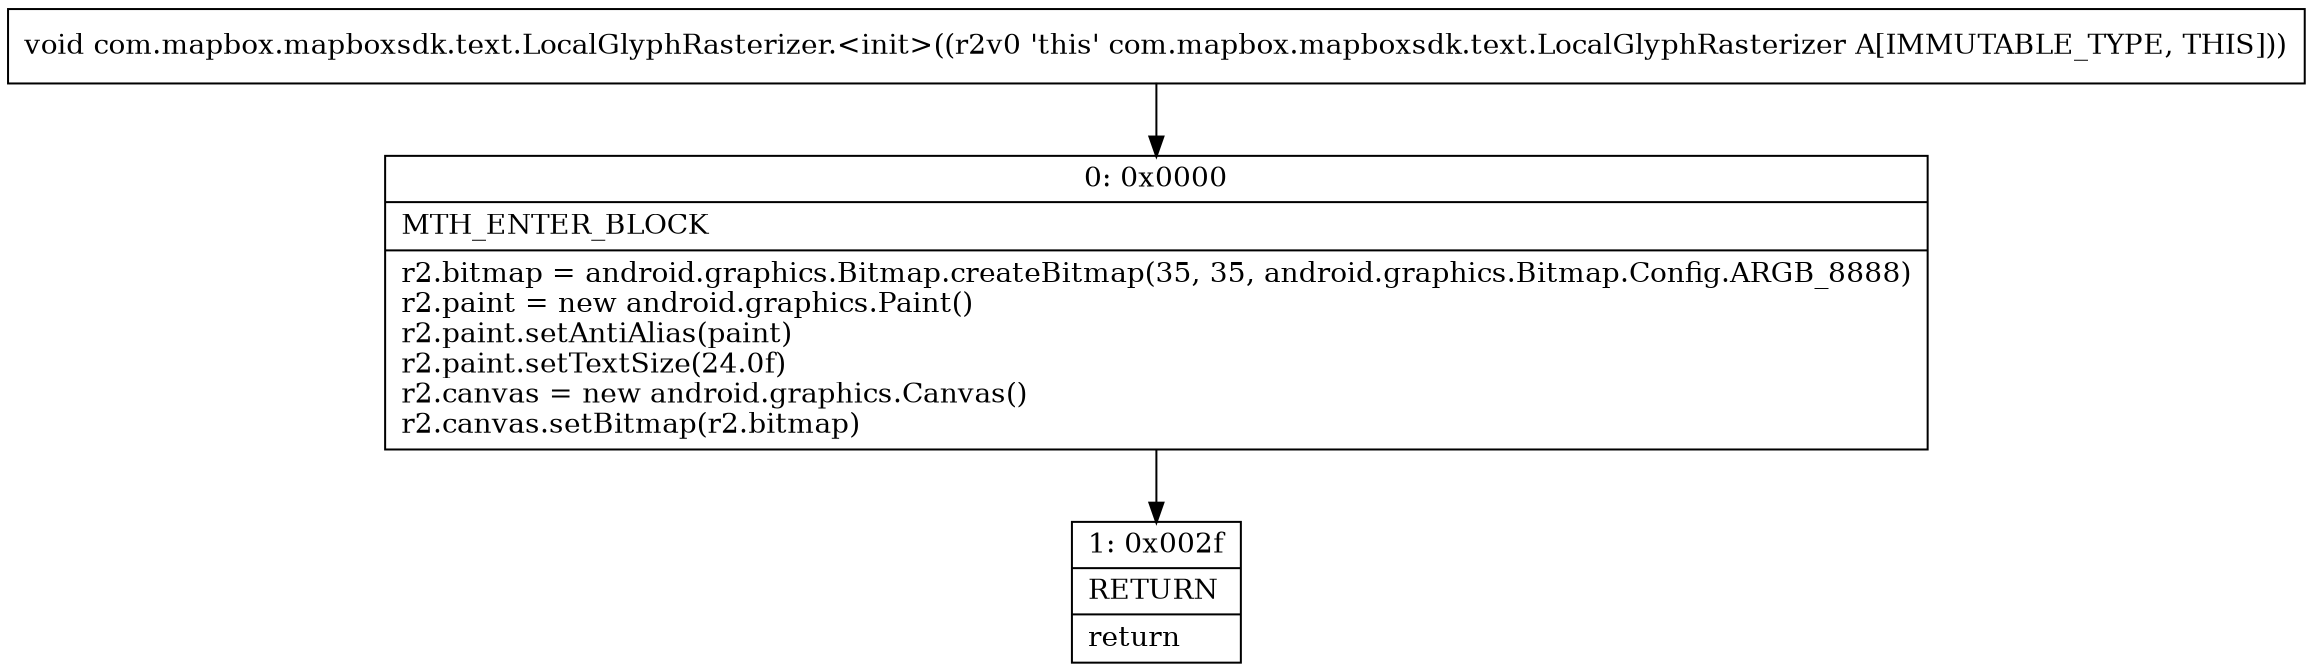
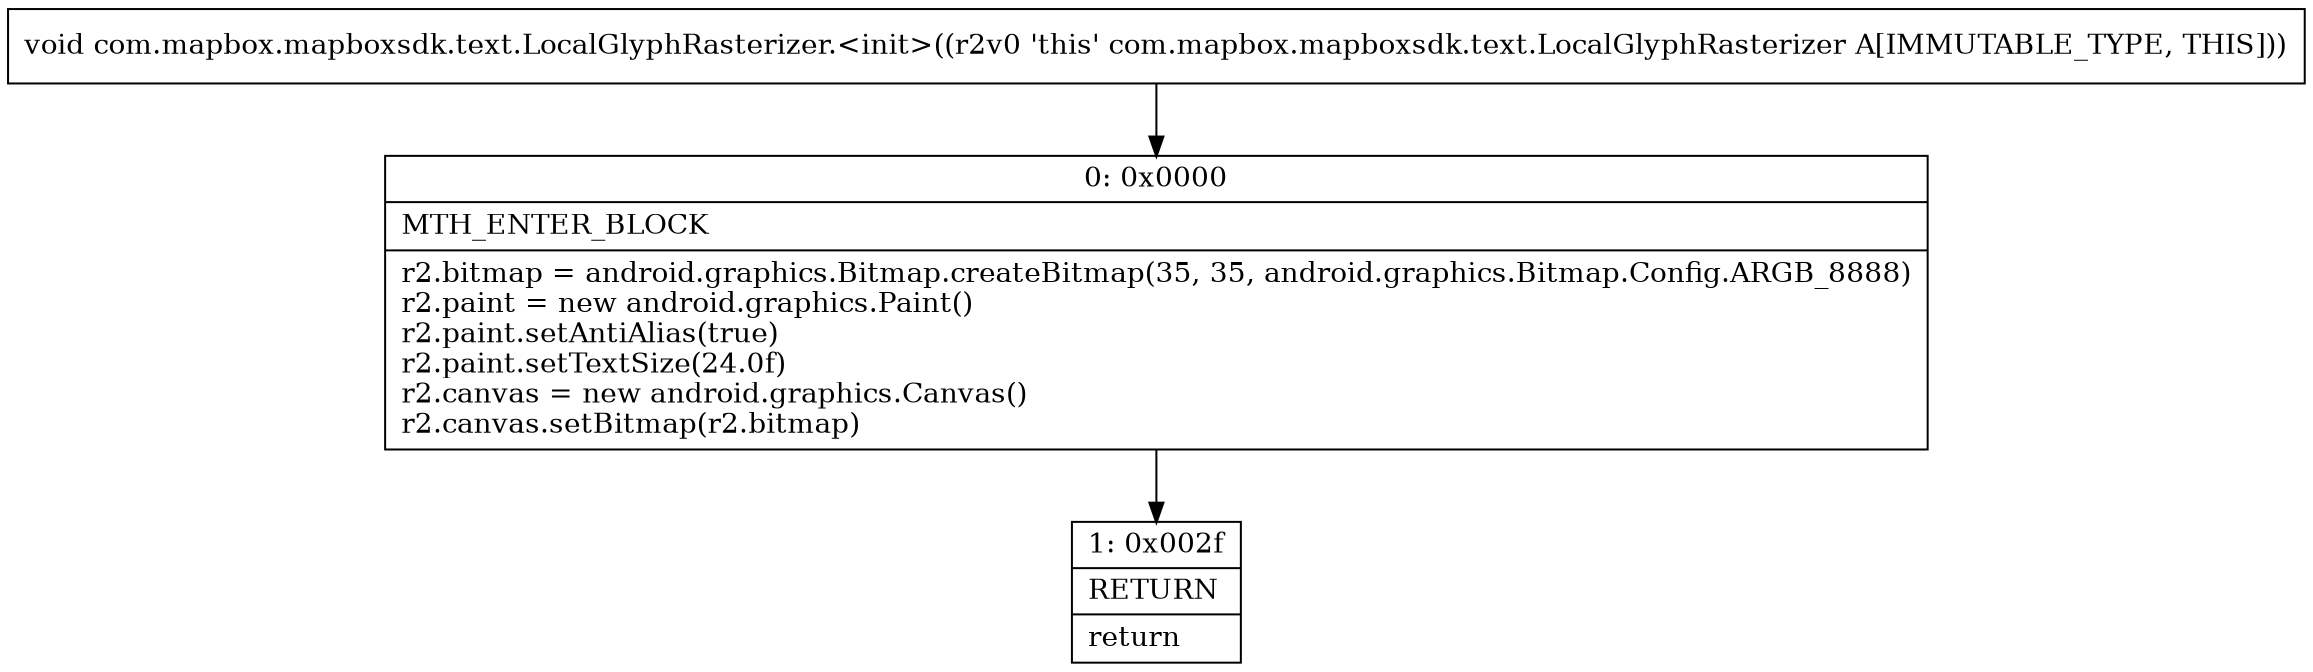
node "0: 0x0000": text "r2.paint.setAntiAlias(paint)" -> "r2.paint.setAntiAlias(true)"
